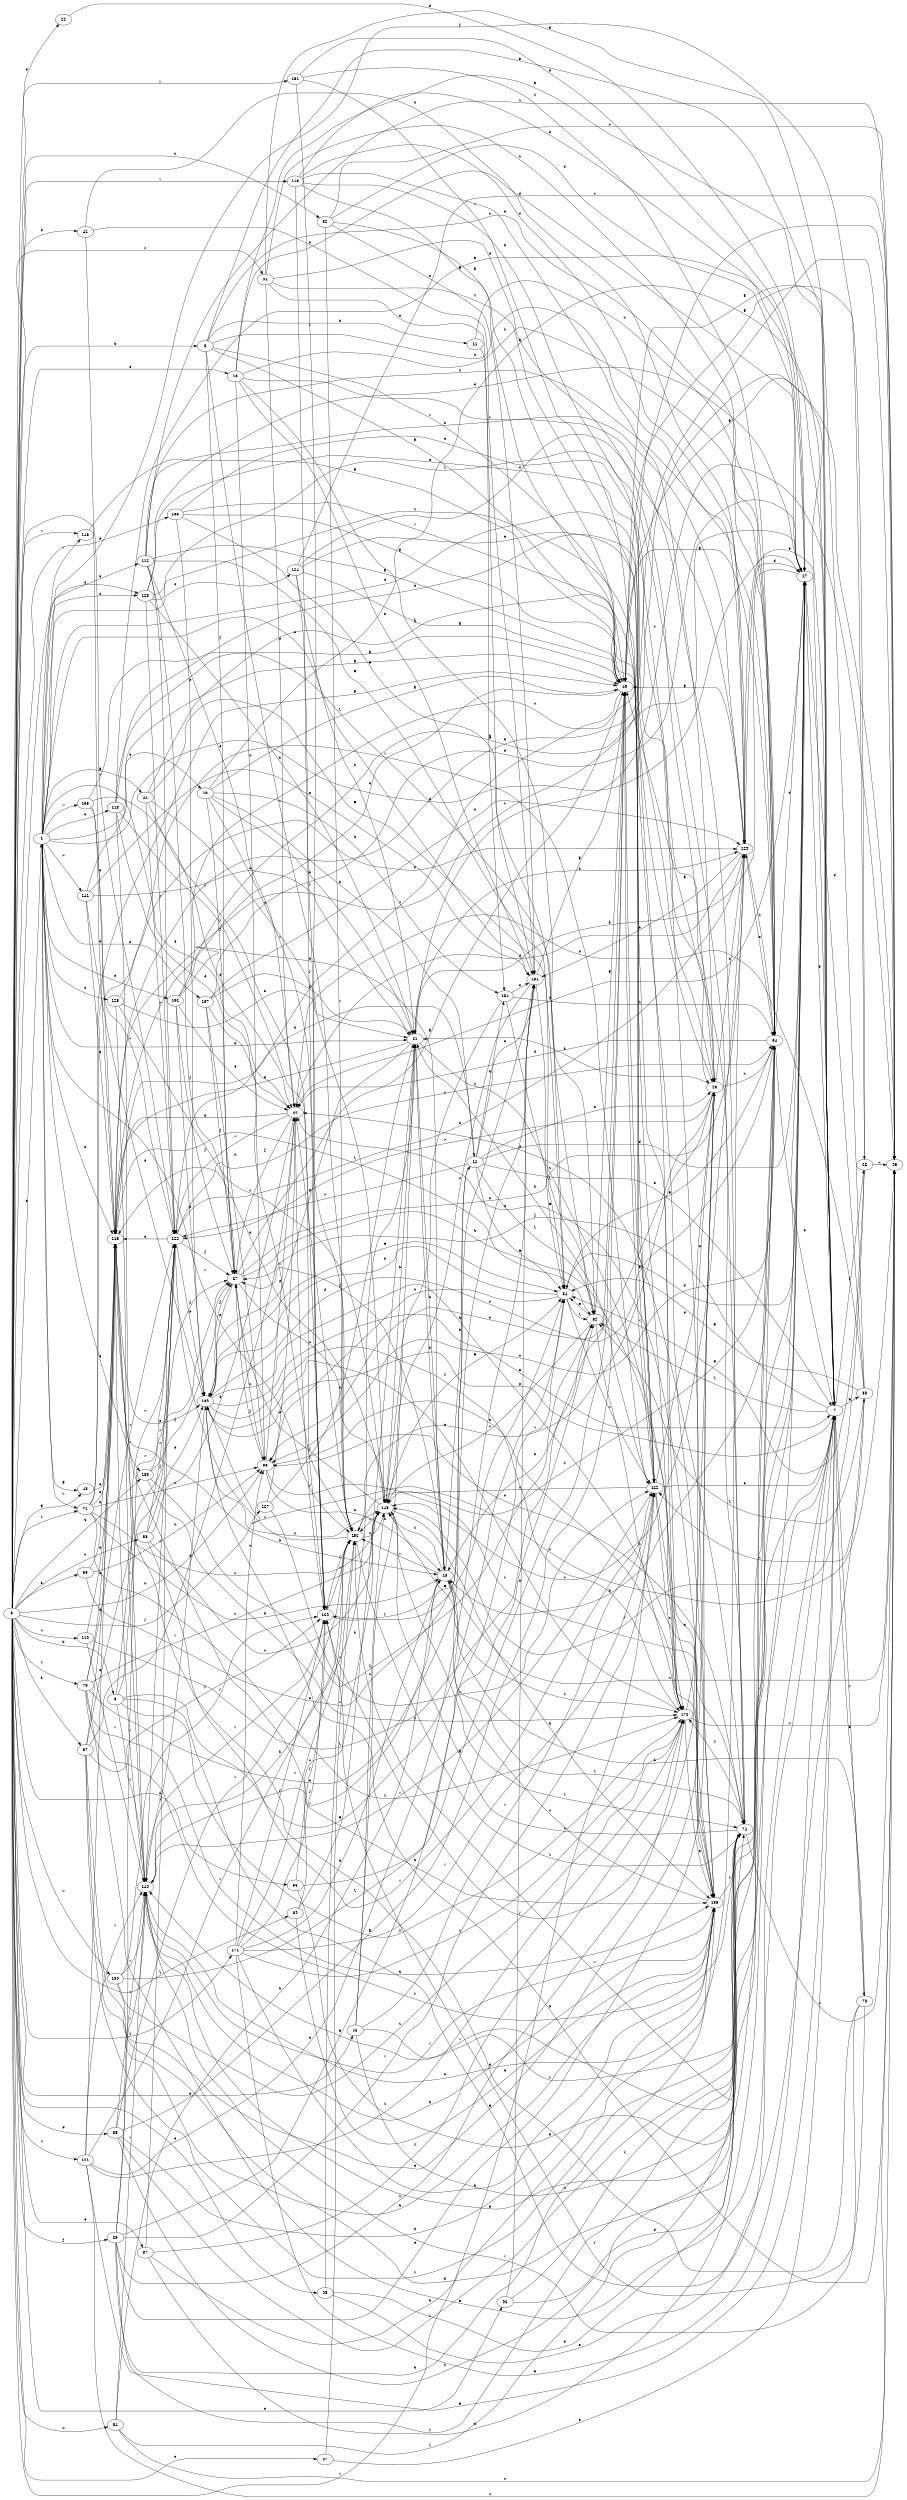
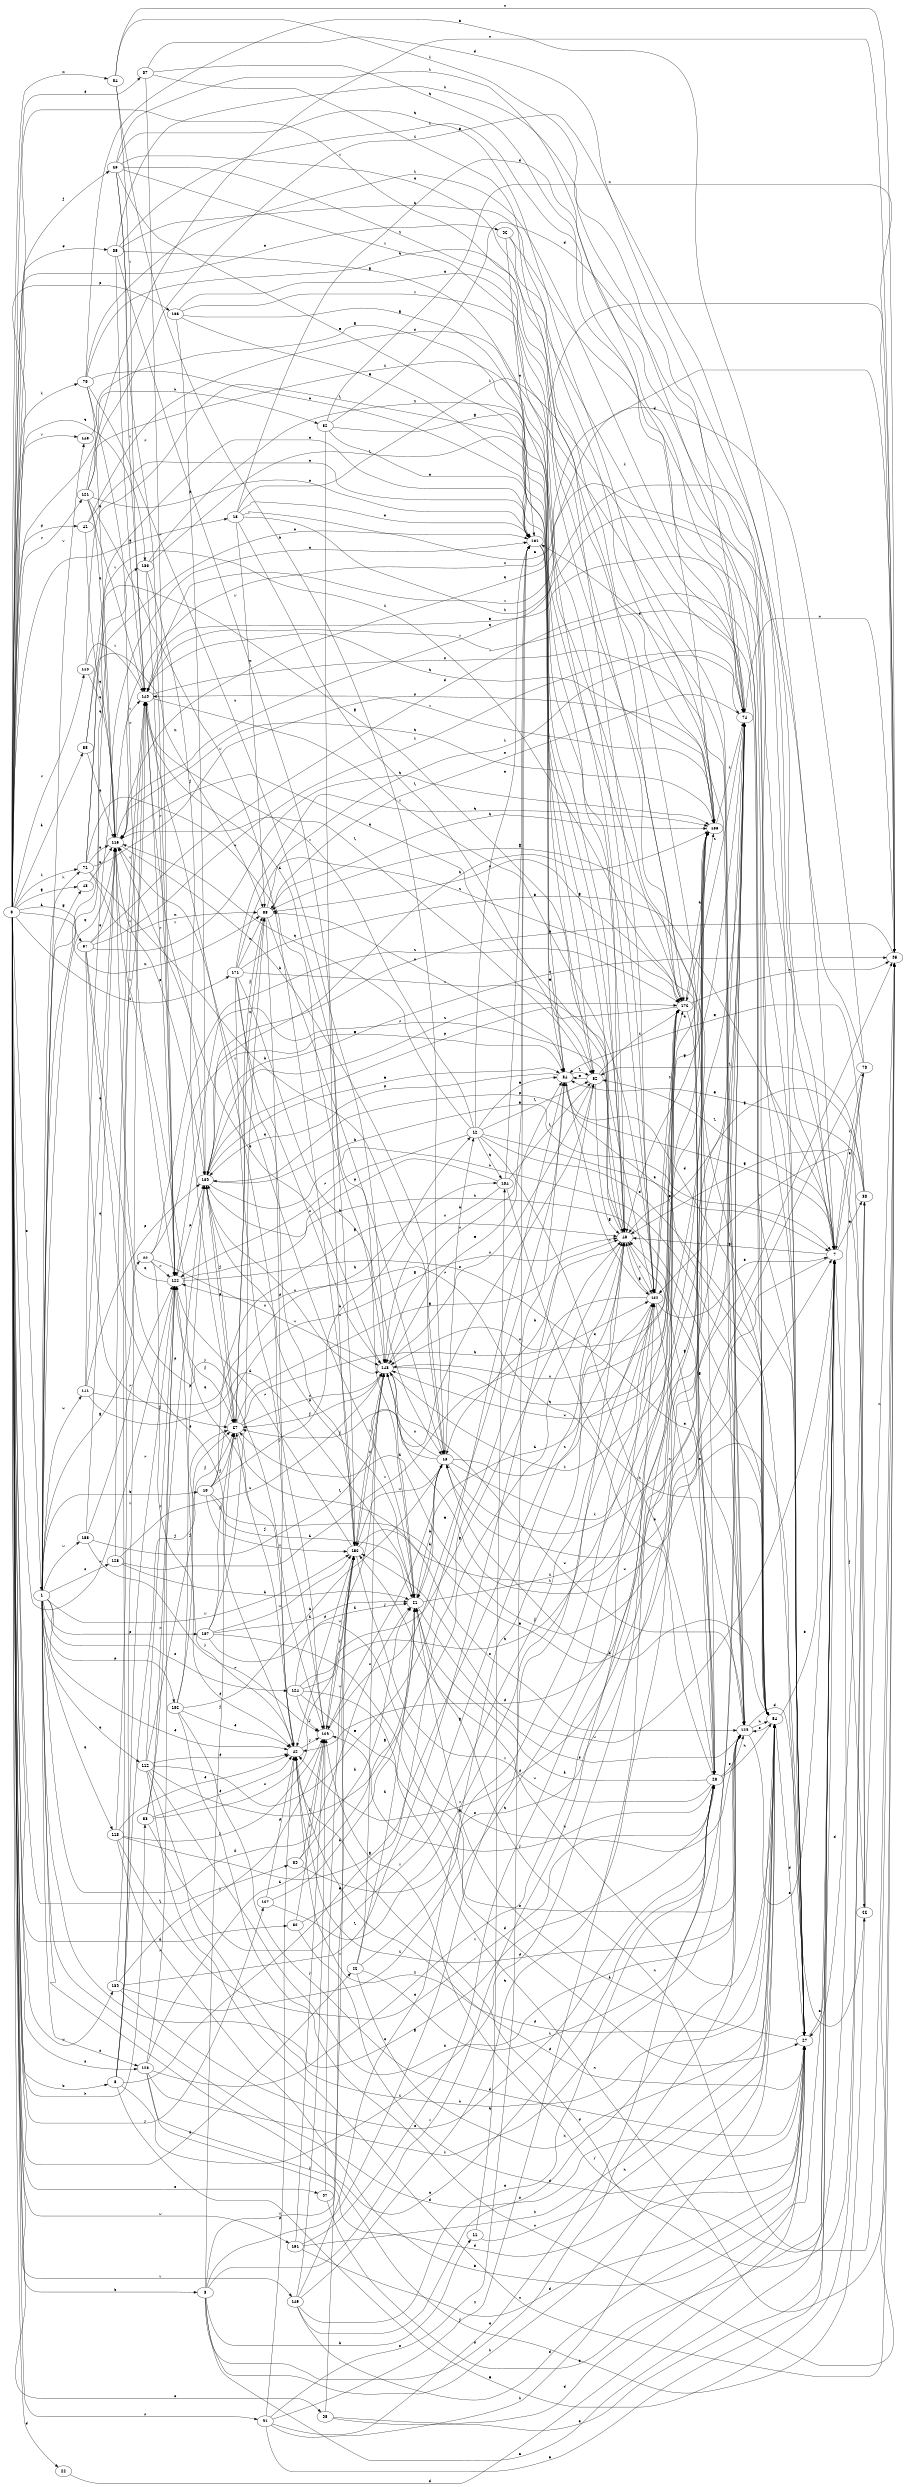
edge "134" -> "109": added, label "p"
edge "66" -> "143": label "y" -> "u"
